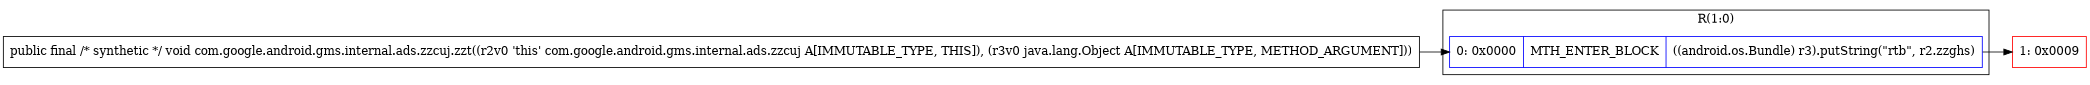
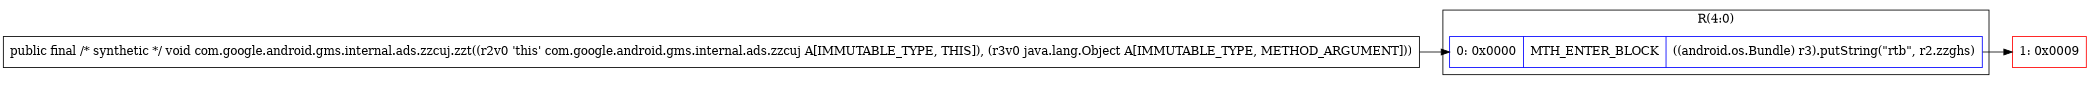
cluster "R(1:0)": label "R(1:0)" -> "R(4:0)"
